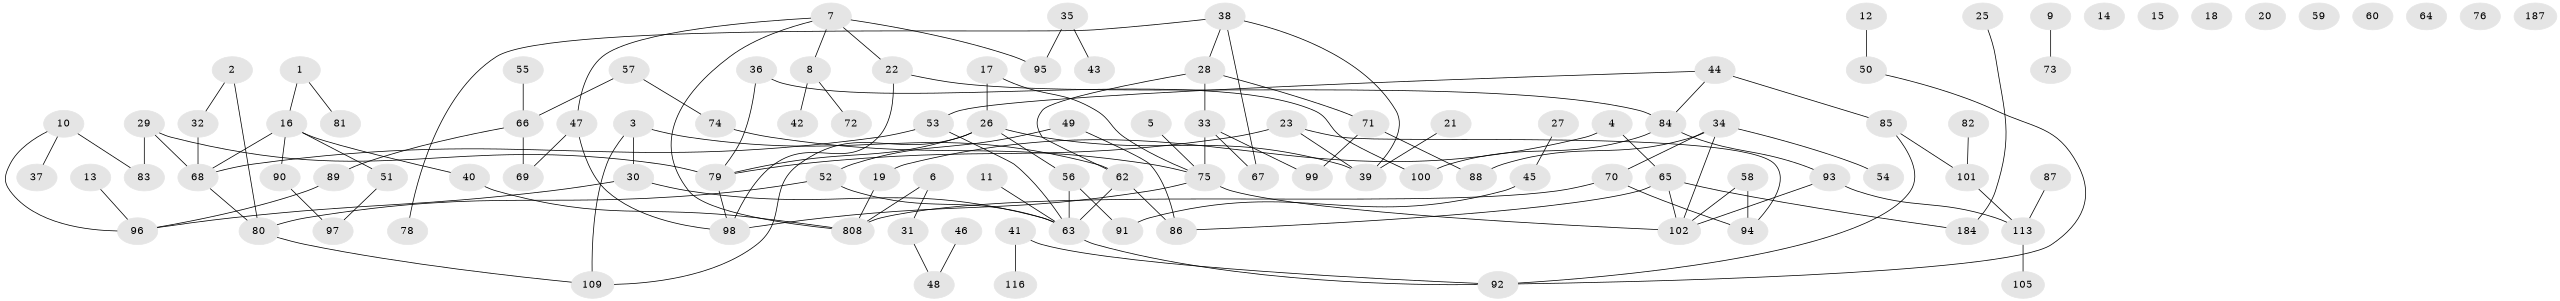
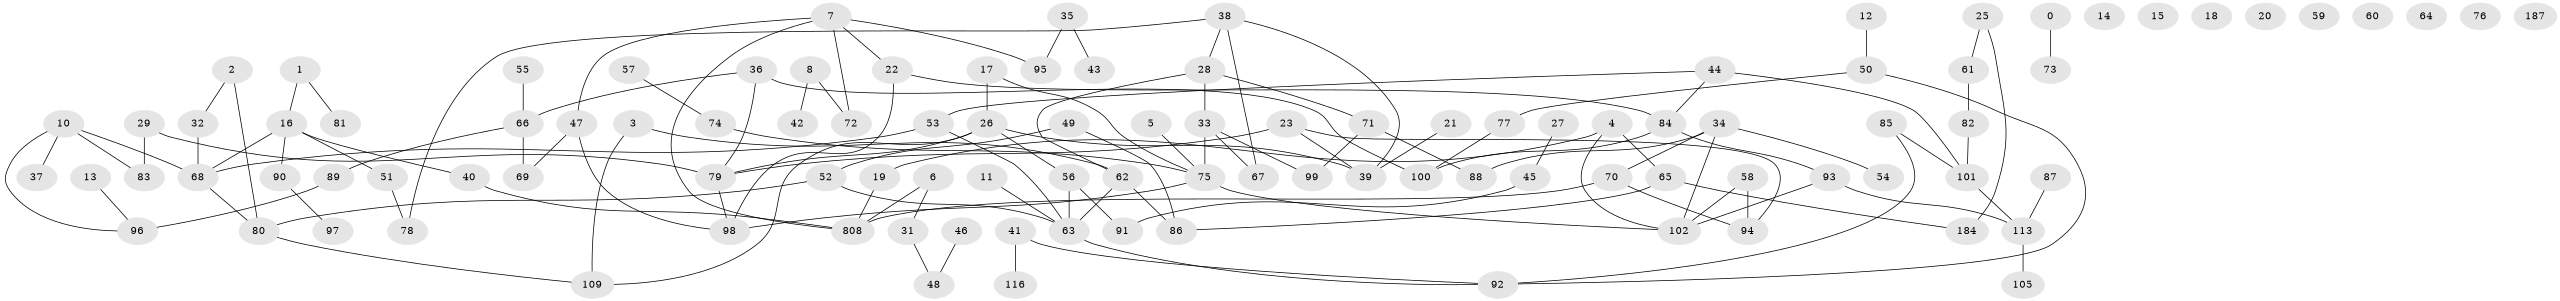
node "9": label "9" -> "0"
edge "7" -- "8": now "7" -- "72"
node "61": added
edge "44" -- "85": now "44" -- "101"
edge "57" -- "66": now "36" -- "66"
node "77": added
edge "29" -- "68": now "10" -- "68"
node "30": removed
edge "51" -- "97": now "51" -- "78"
edge "65" -- "102": now "4" -- "102"
